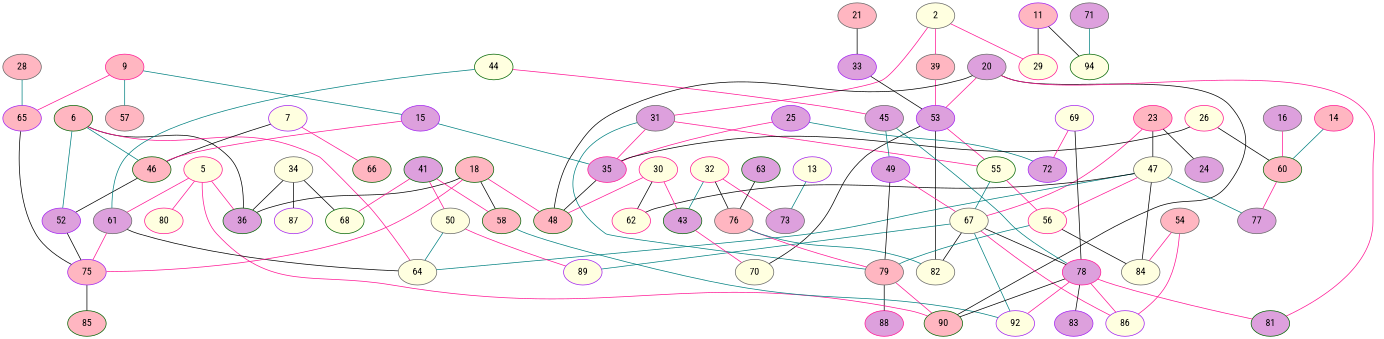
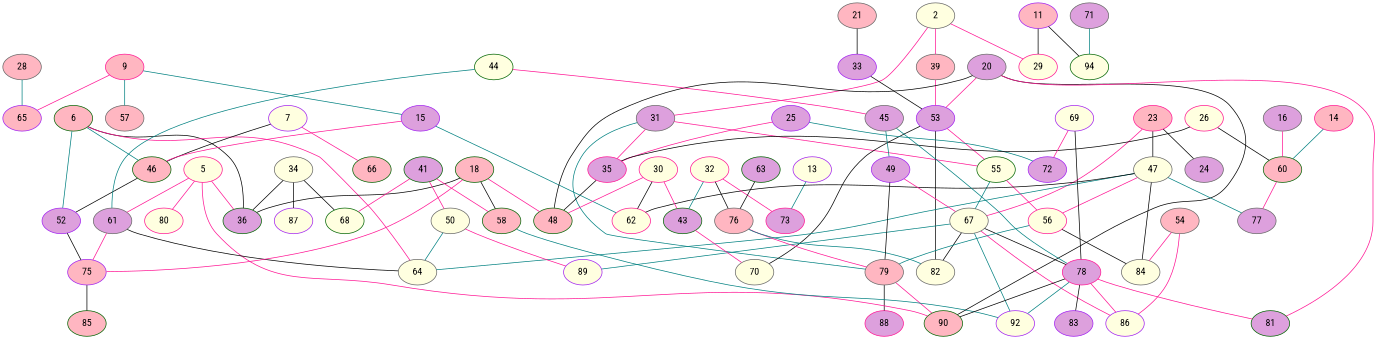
edge "15" -- "35": now "15" -- "62"
edge "65" -- "75": removed
node "73": color gray40 -> deeppink
edge "78" -- "92": color deeppink -> teal
